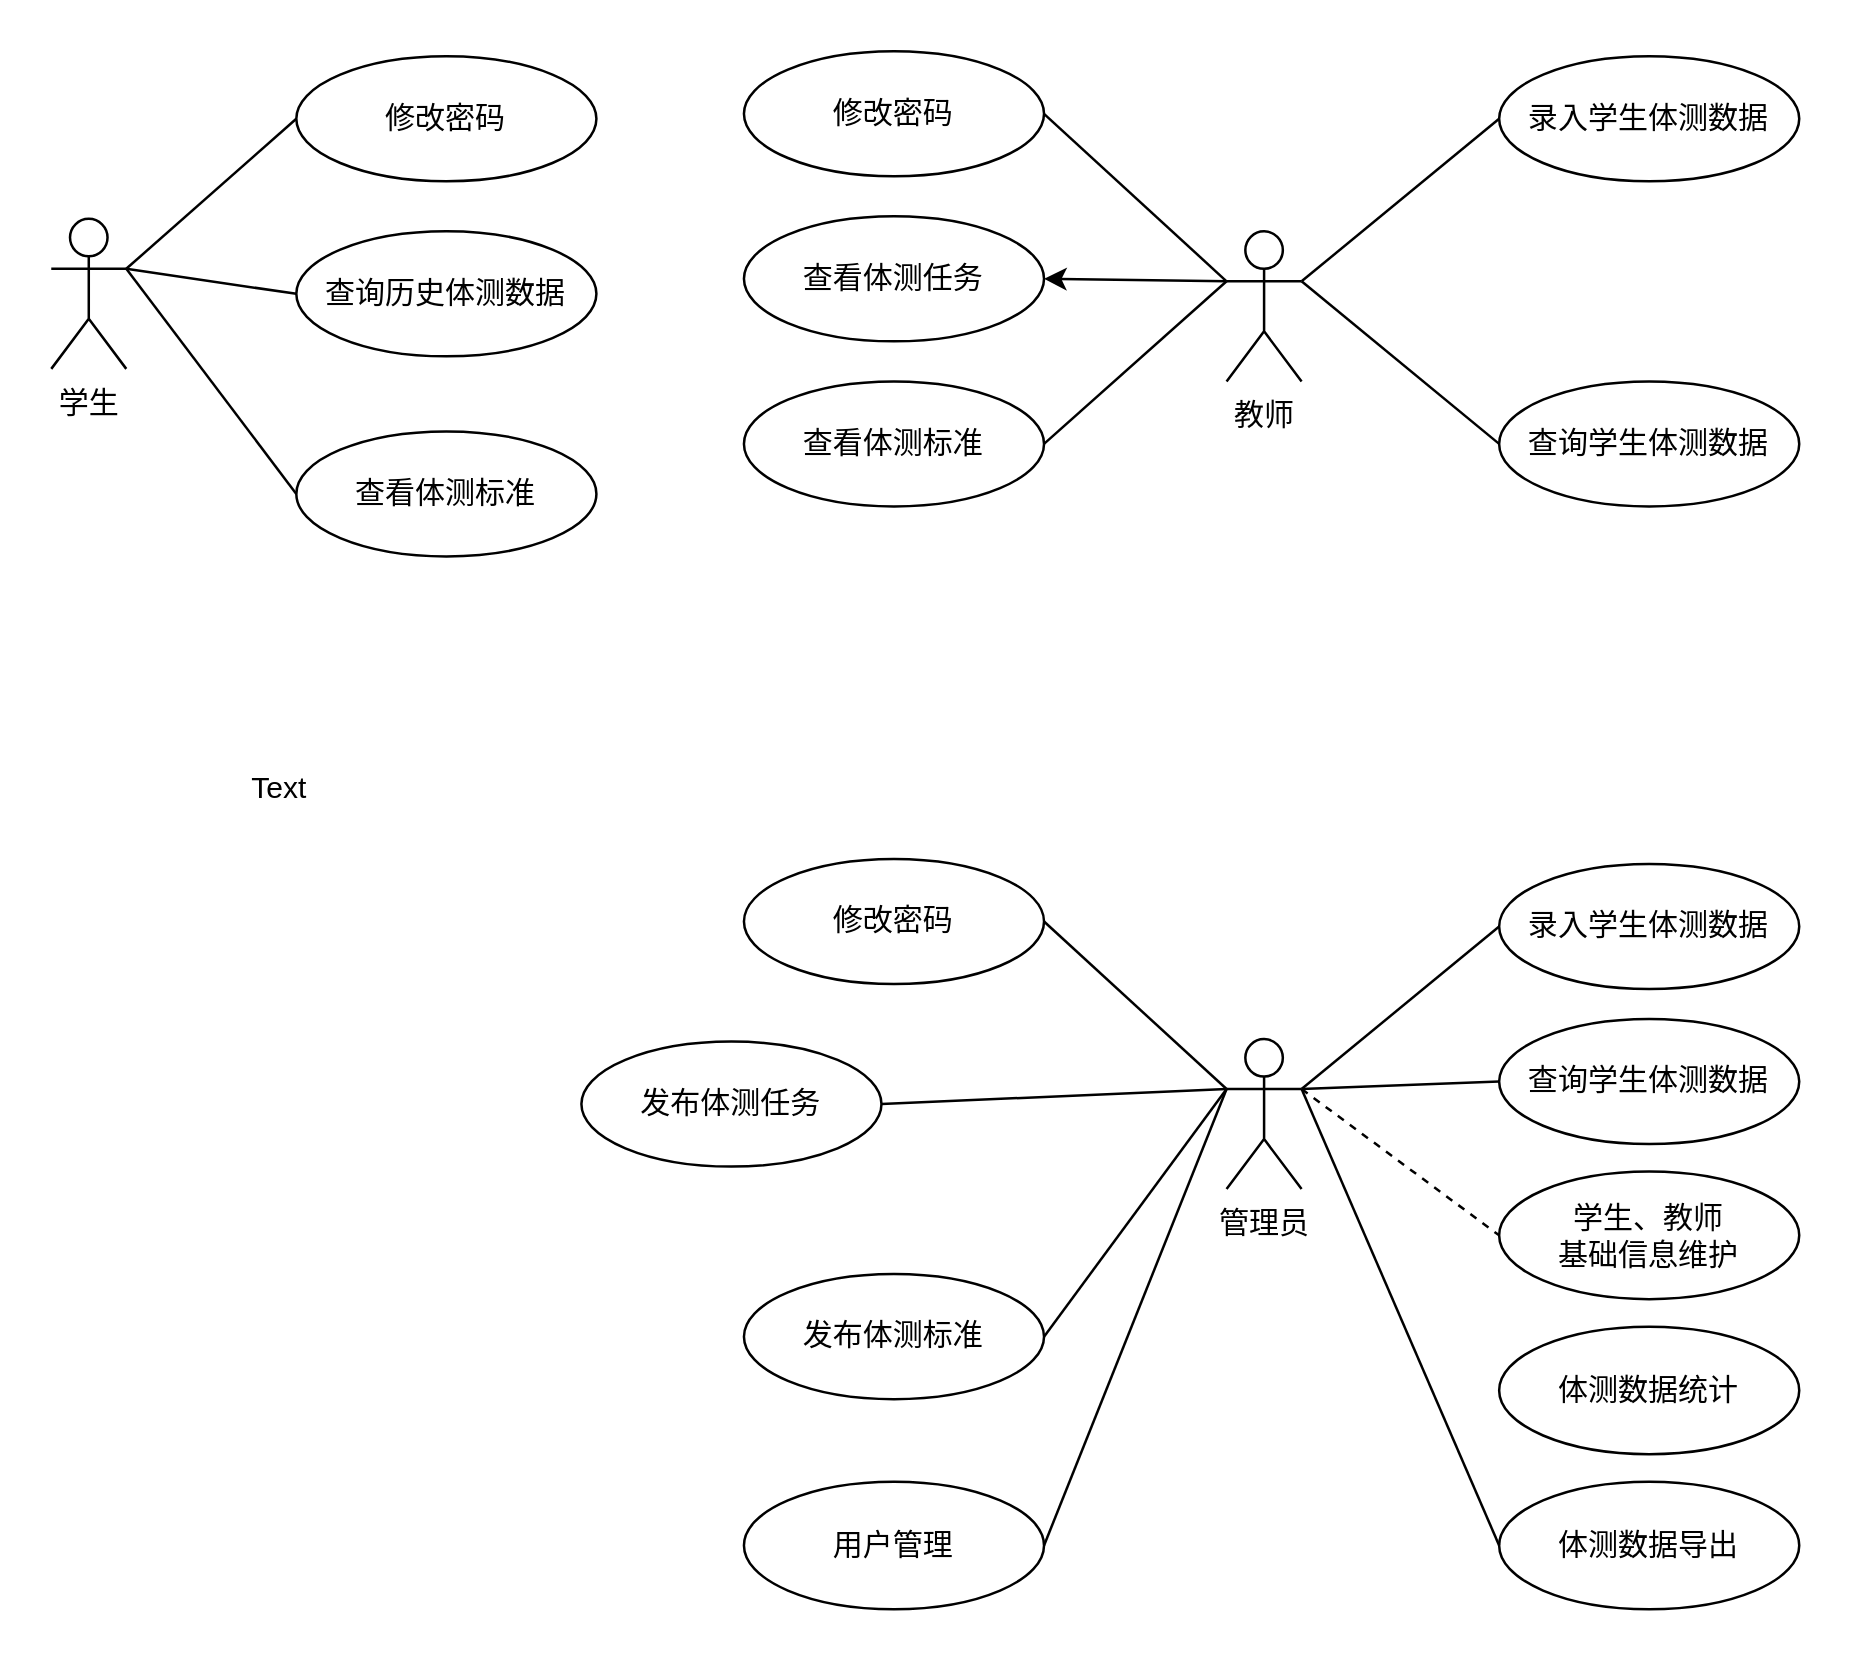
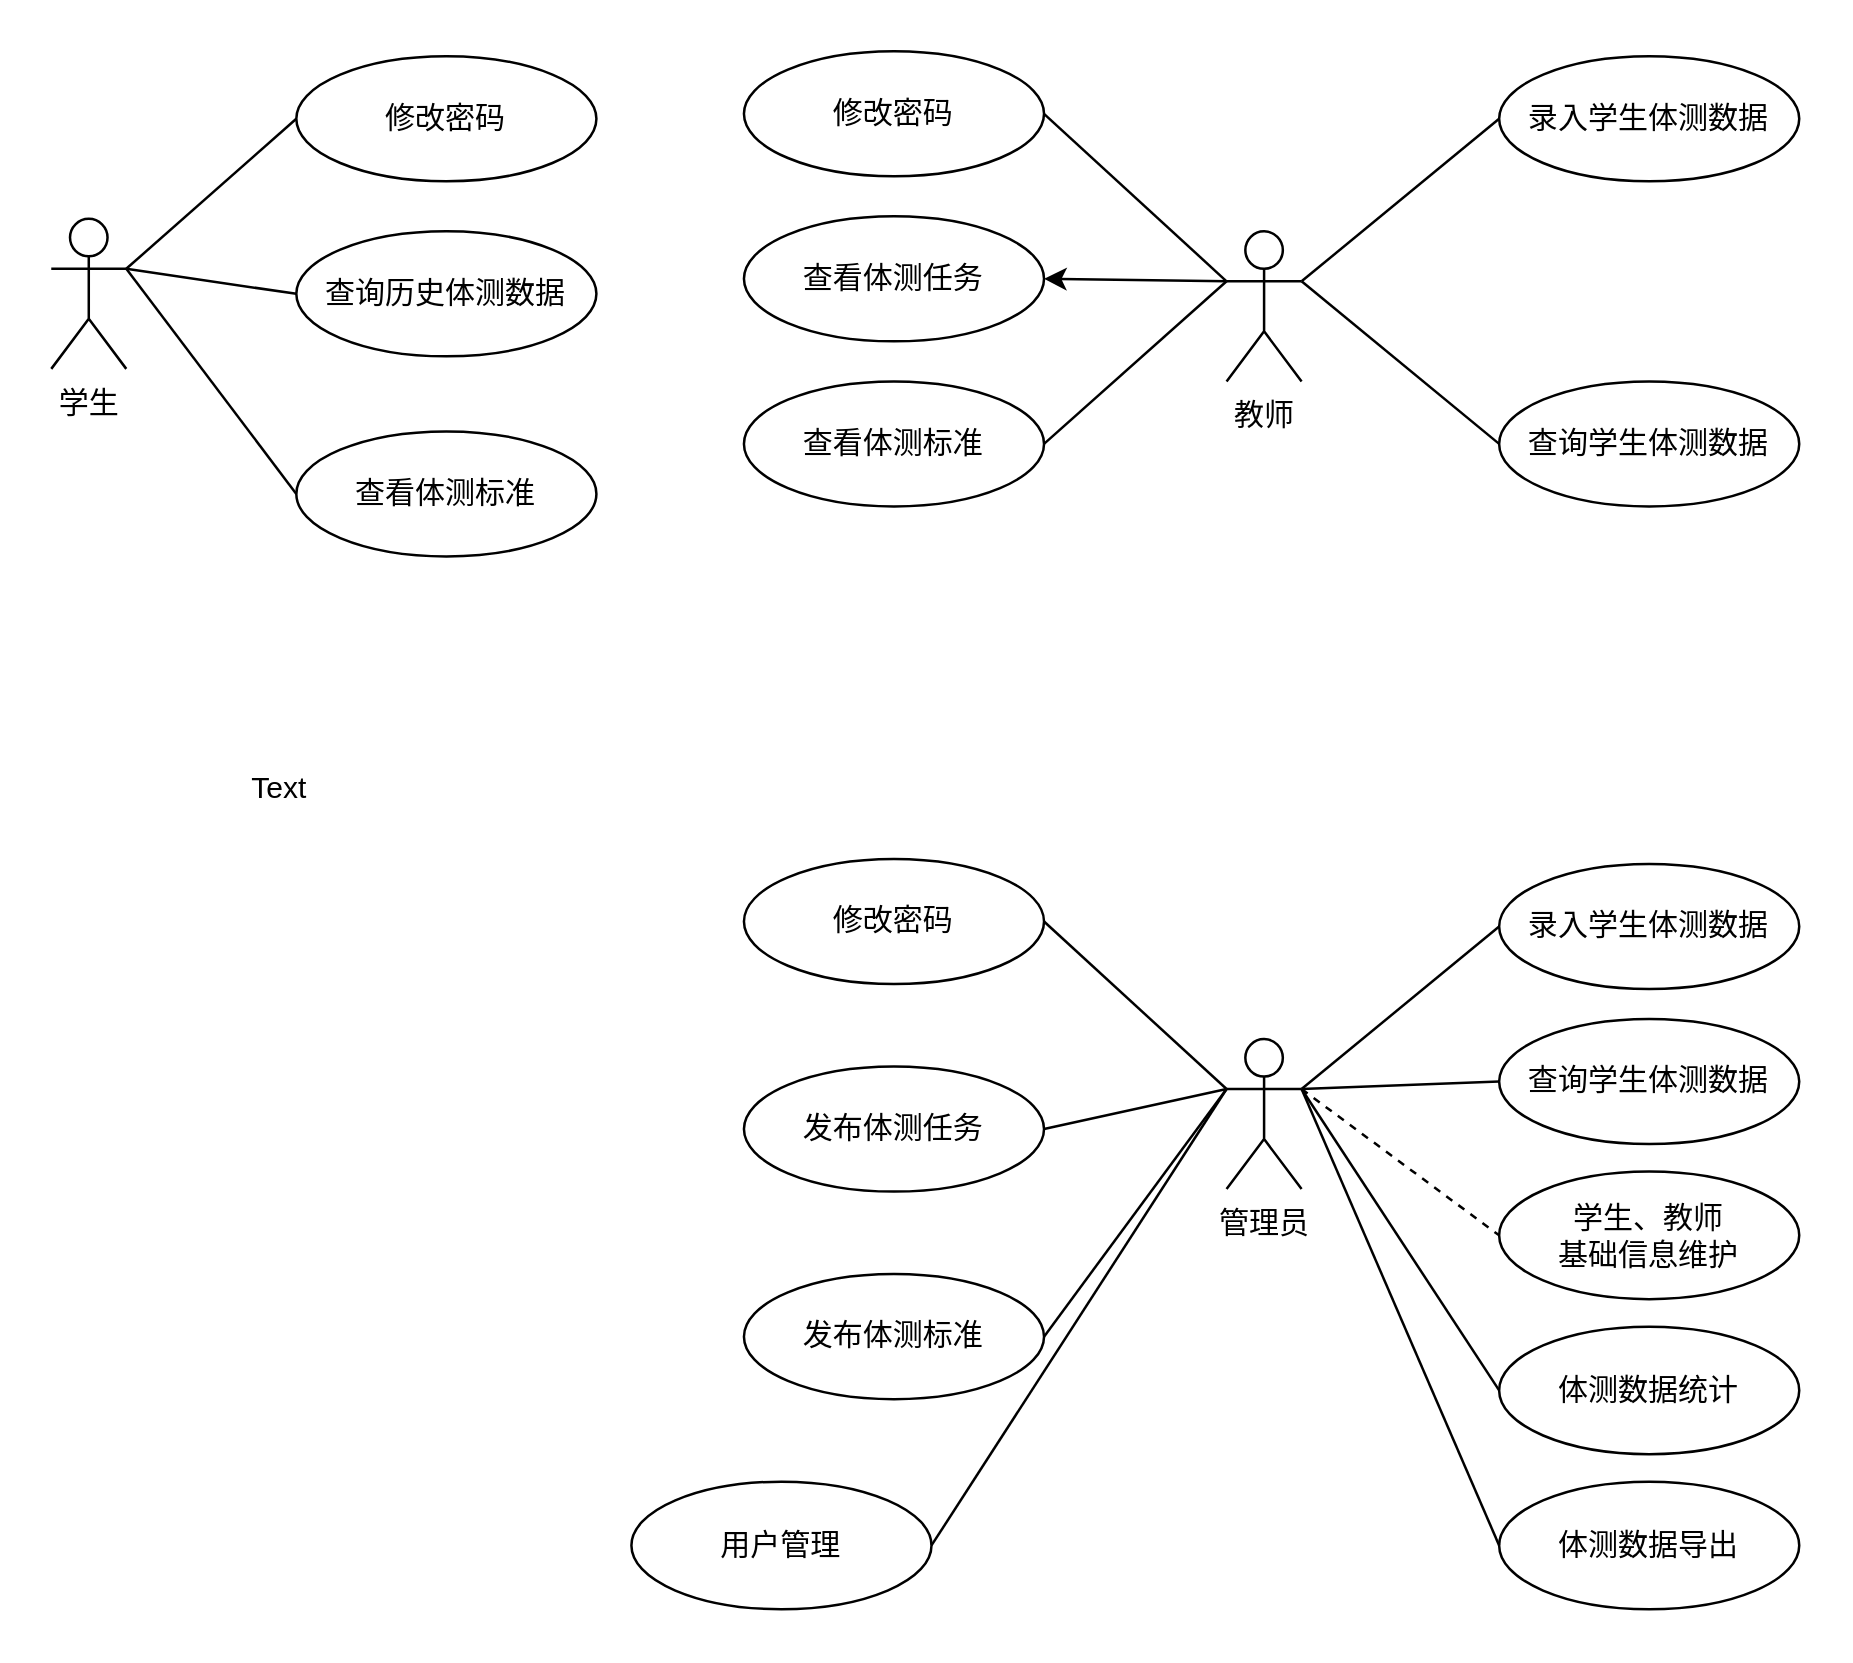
node "发布体测任务": moved (731, 1104) -> (894, 1129)
edge "管理员" -- "体测数据统计": added
node "用户管理": moved (894, 1545) -> (781, 1545)
